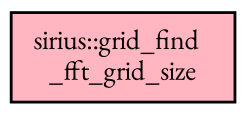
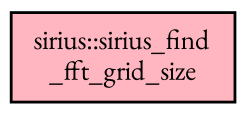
node "sirius::grid_find _fft_grid_size": label "sirius::grid_find _fft_grid_size" -> "sirius::sirius_find _fft_grid_size"
